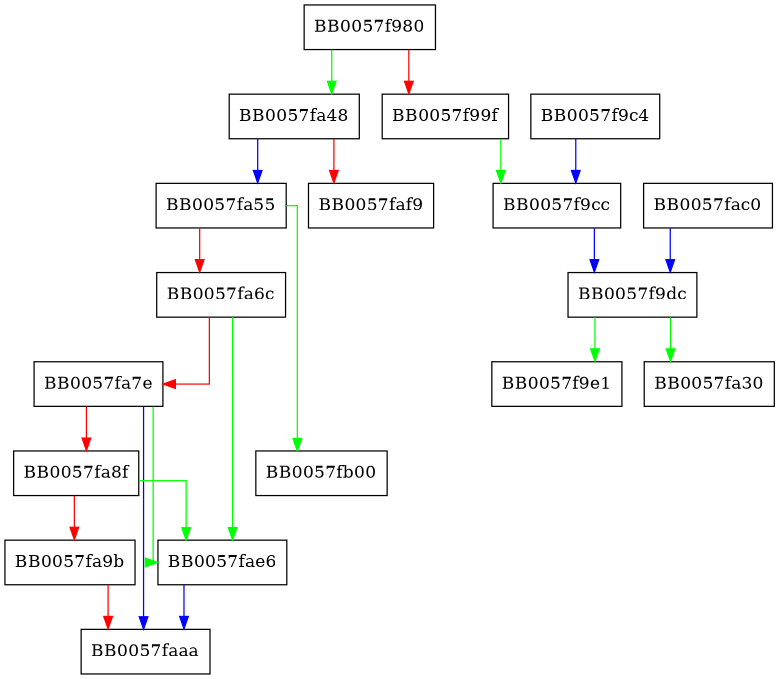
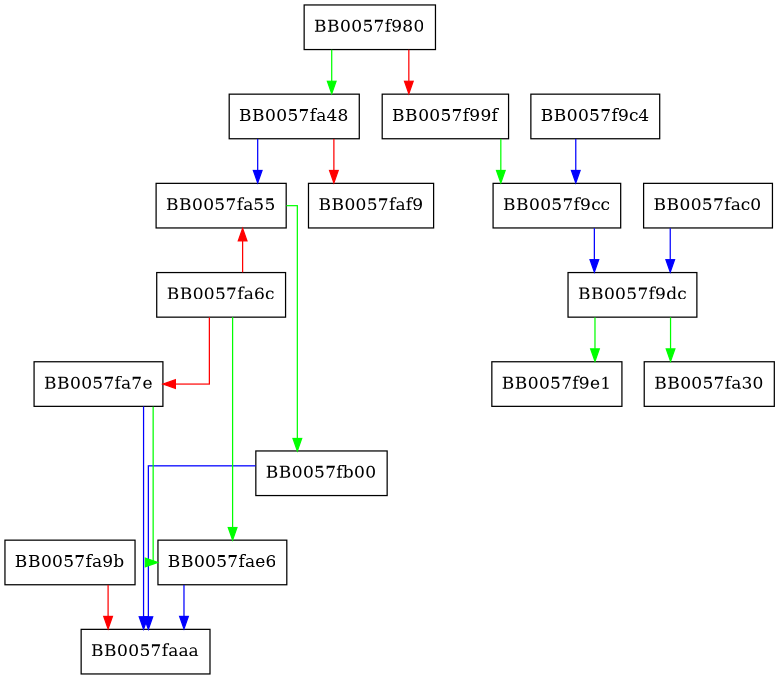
edge "BB0057fa55" -> "BB0057fa6c": reversed
edge "BB0057fb00" -> "BB0057faaa": added
node "BB0057fa8f": removed
